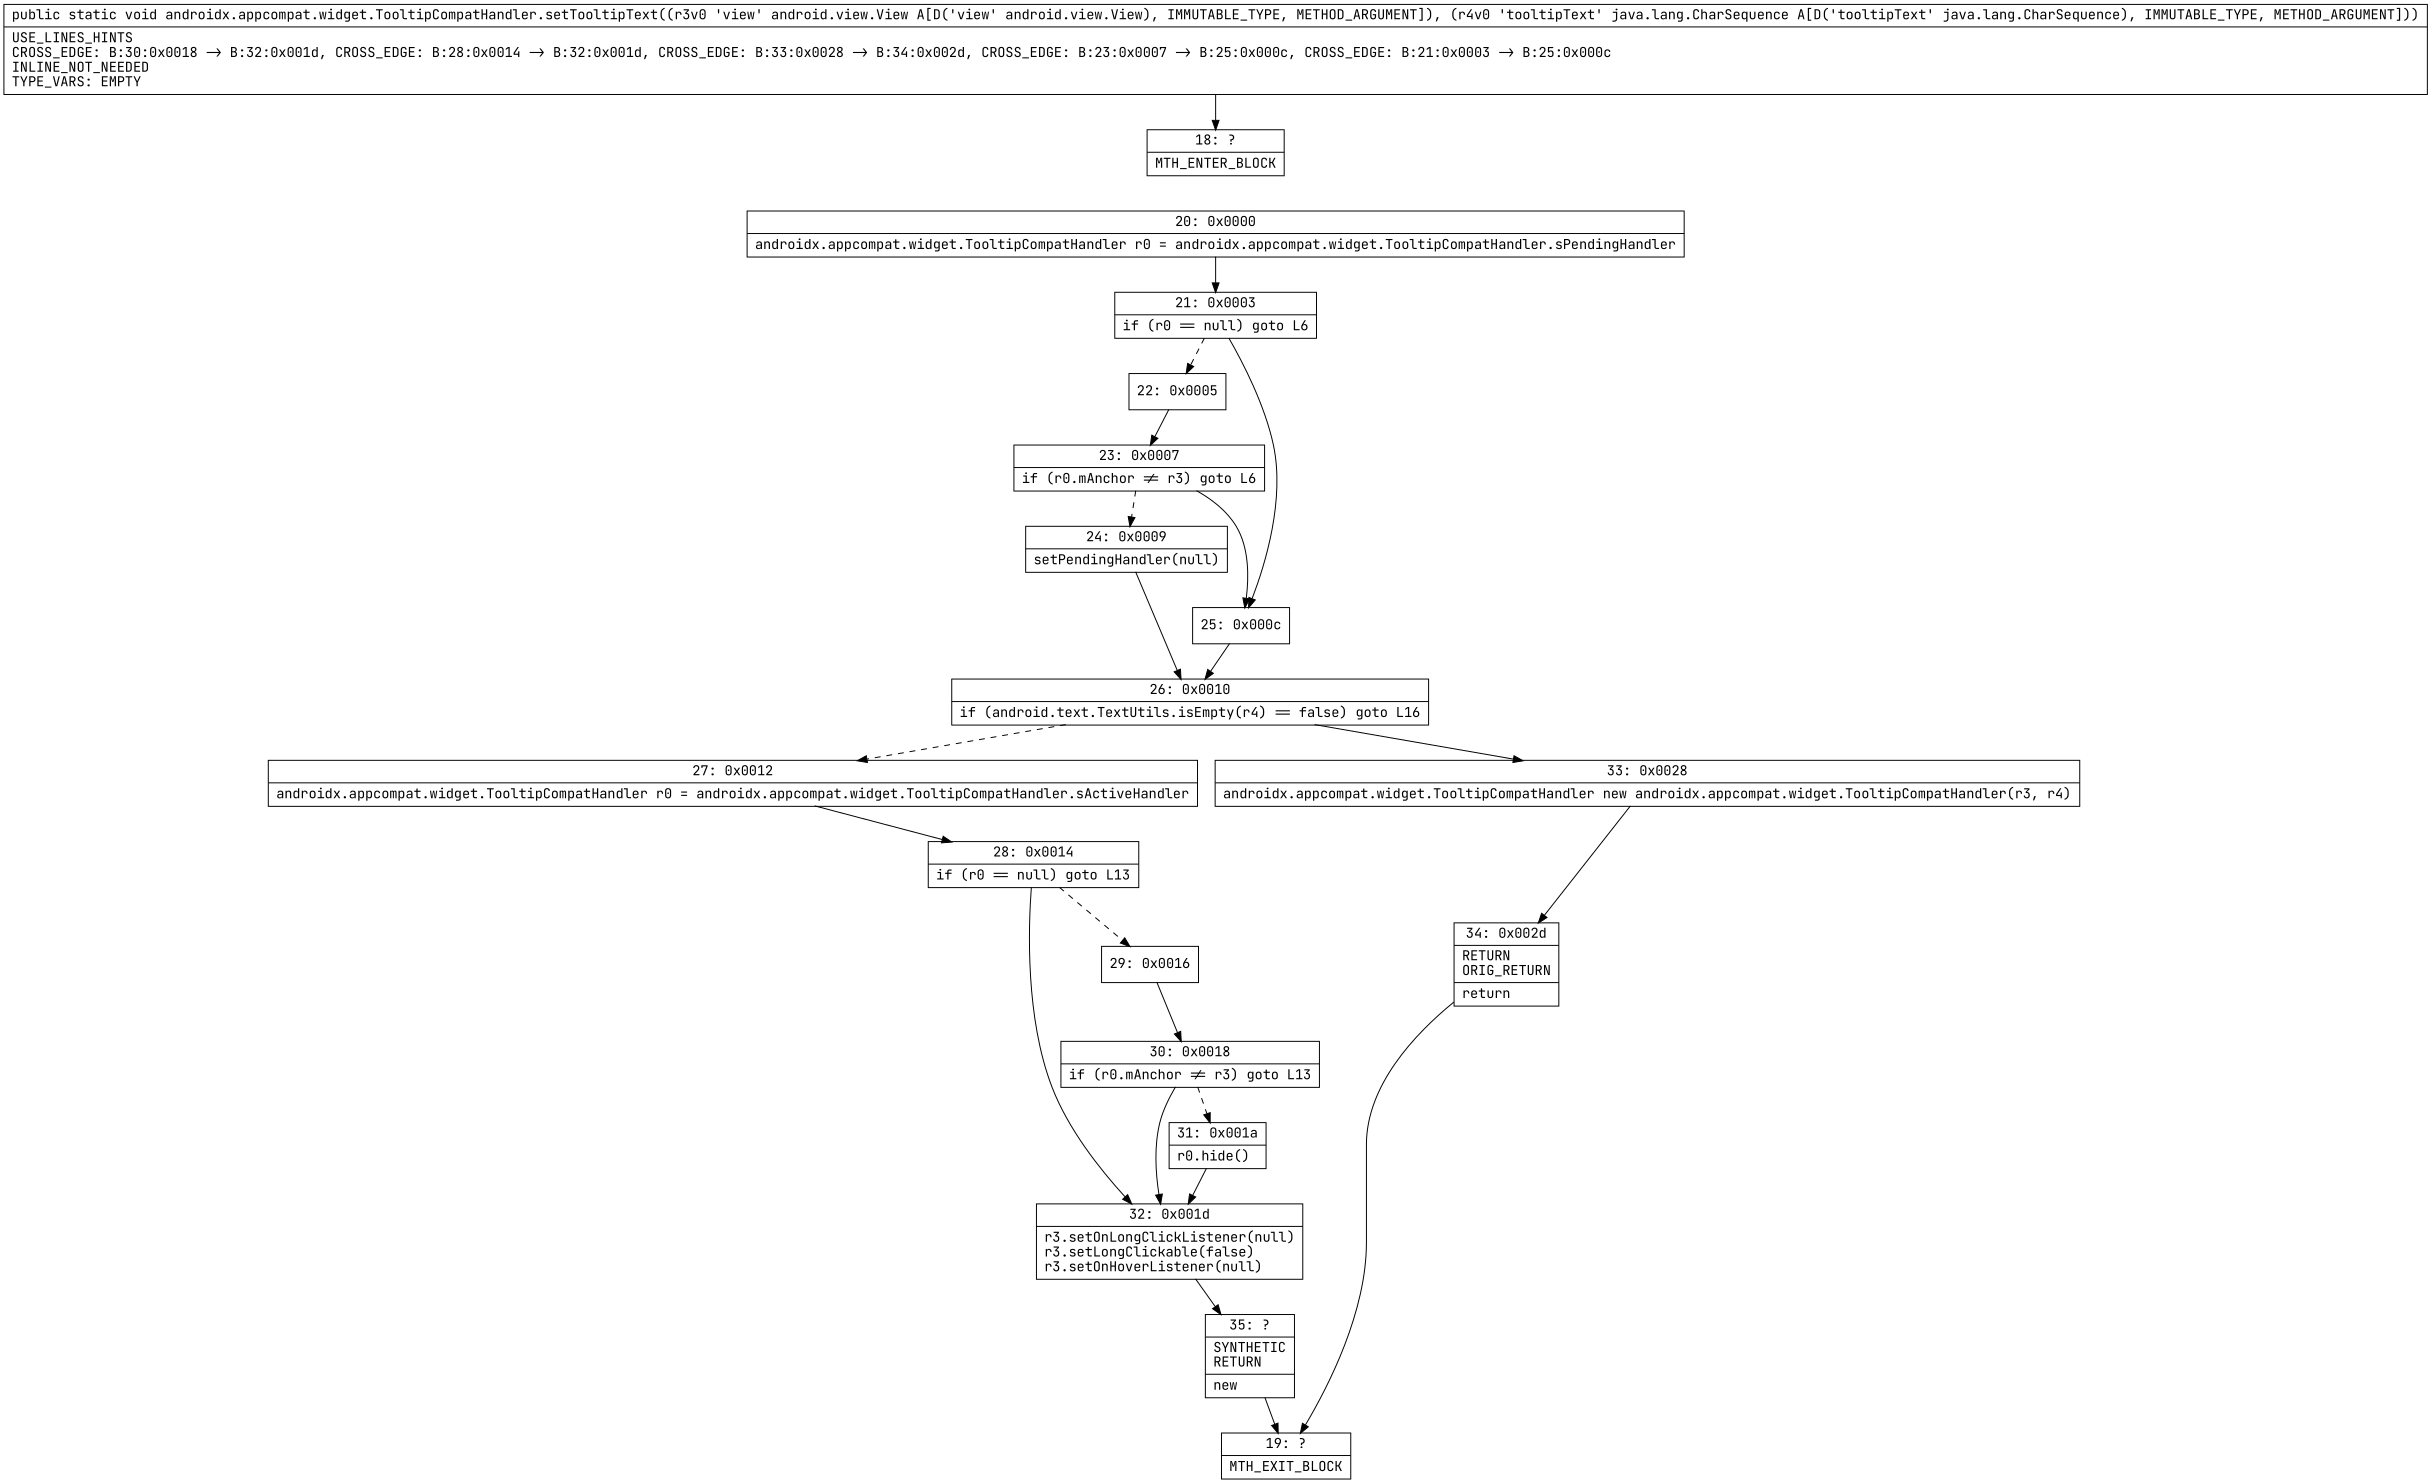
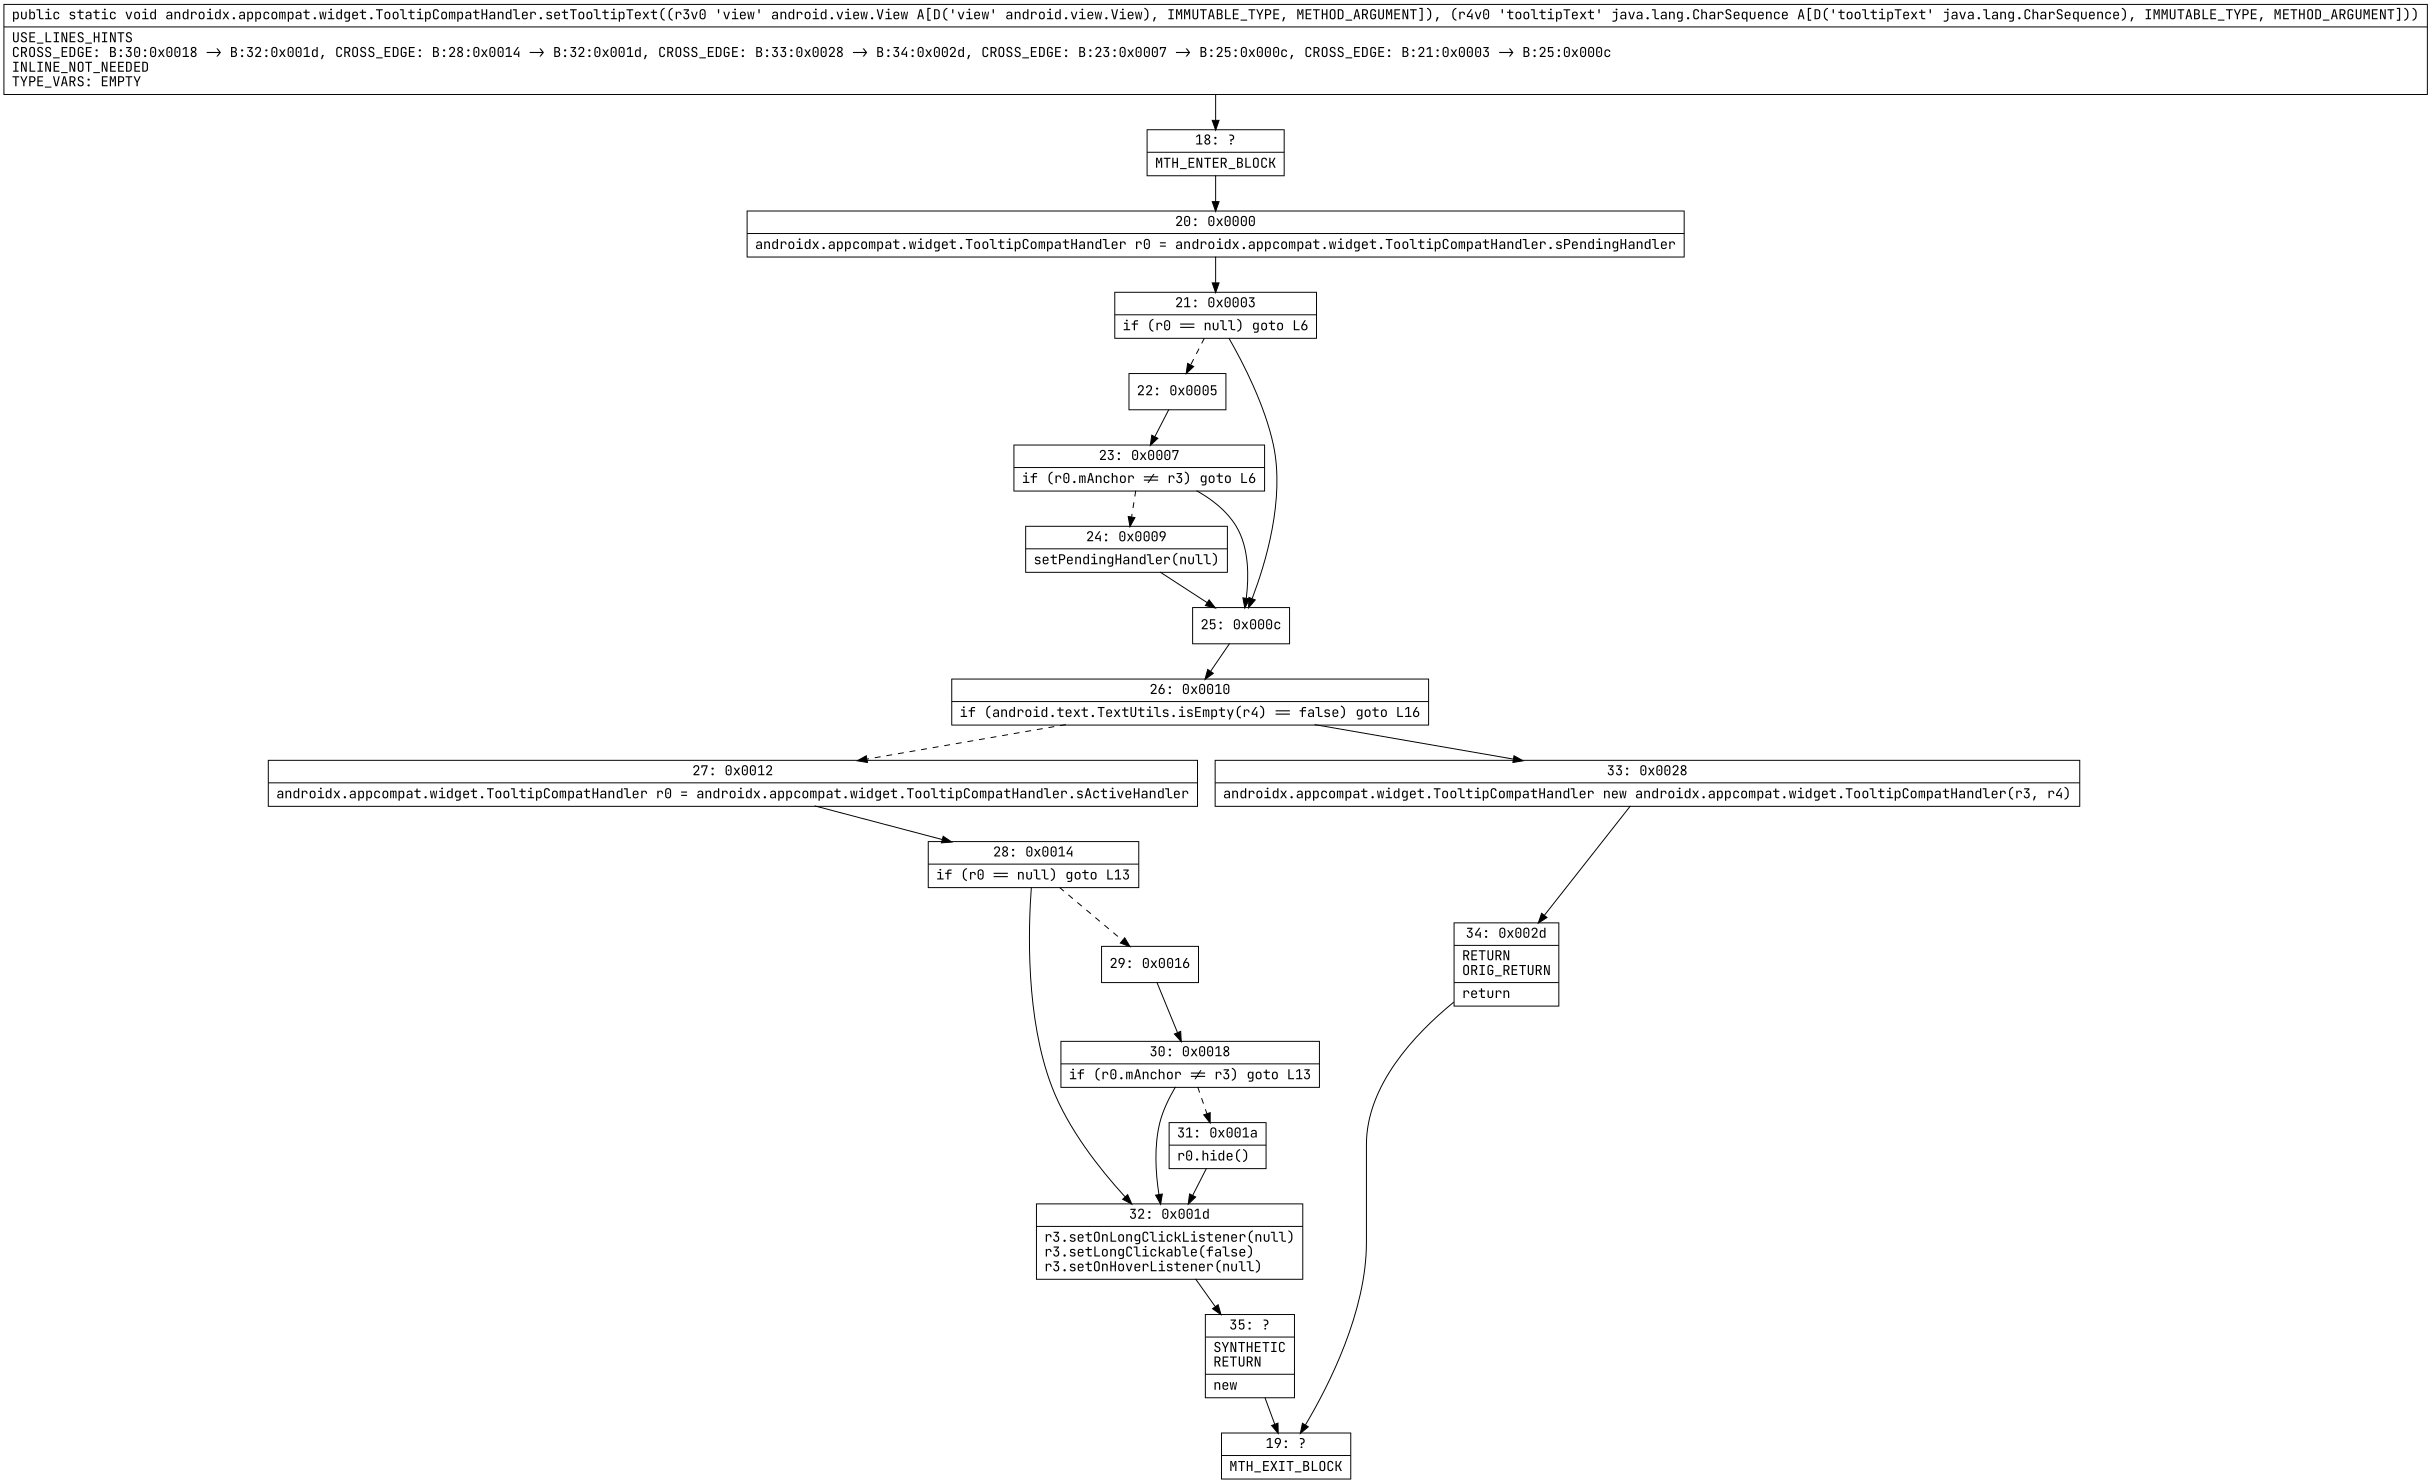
edge "18: ?" -> "20: 0x0000": added
edge "24: 0x0009" -> "26: 0x0010": now "24: 0x0009" -> "25: 0x000c"
